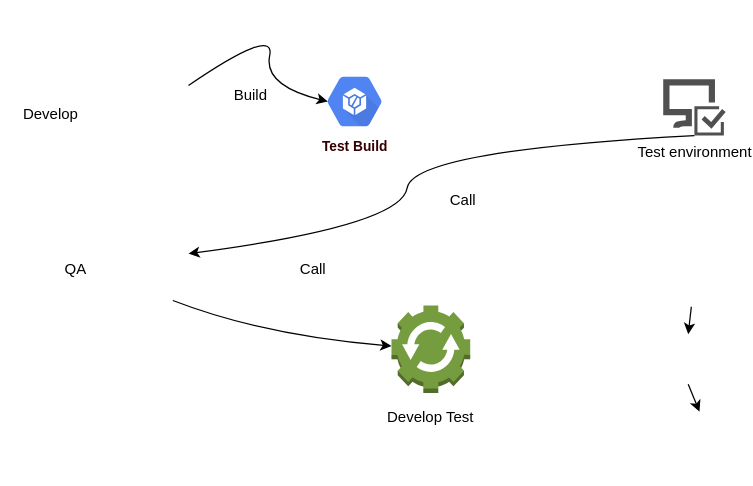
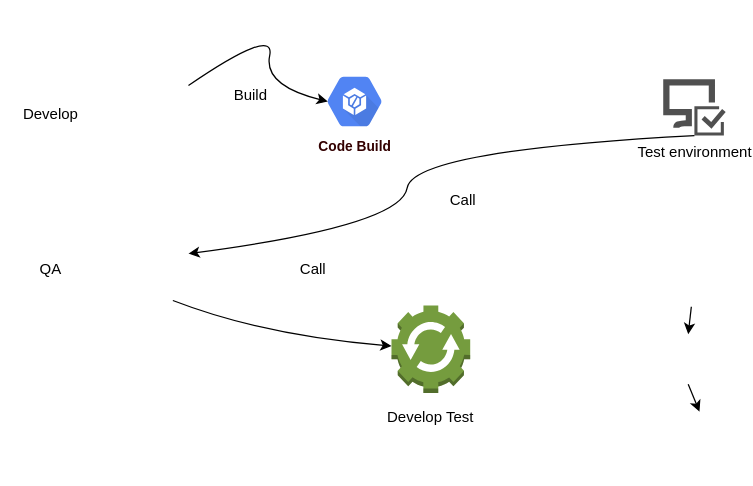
node "Test Build": label "Test Build" -> "Code Build"
node "QA": moved (76, 269) -> (51, 269)
